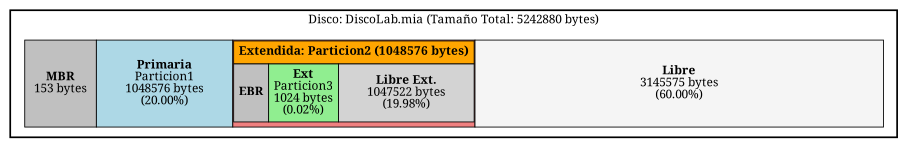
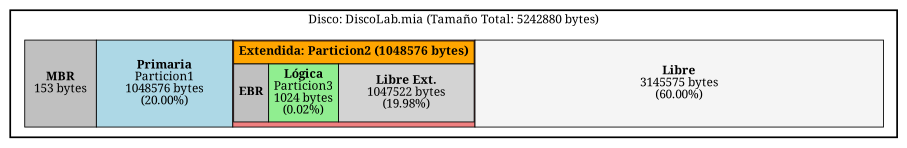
node "MBR": text "Ext" -> "Lógica"
